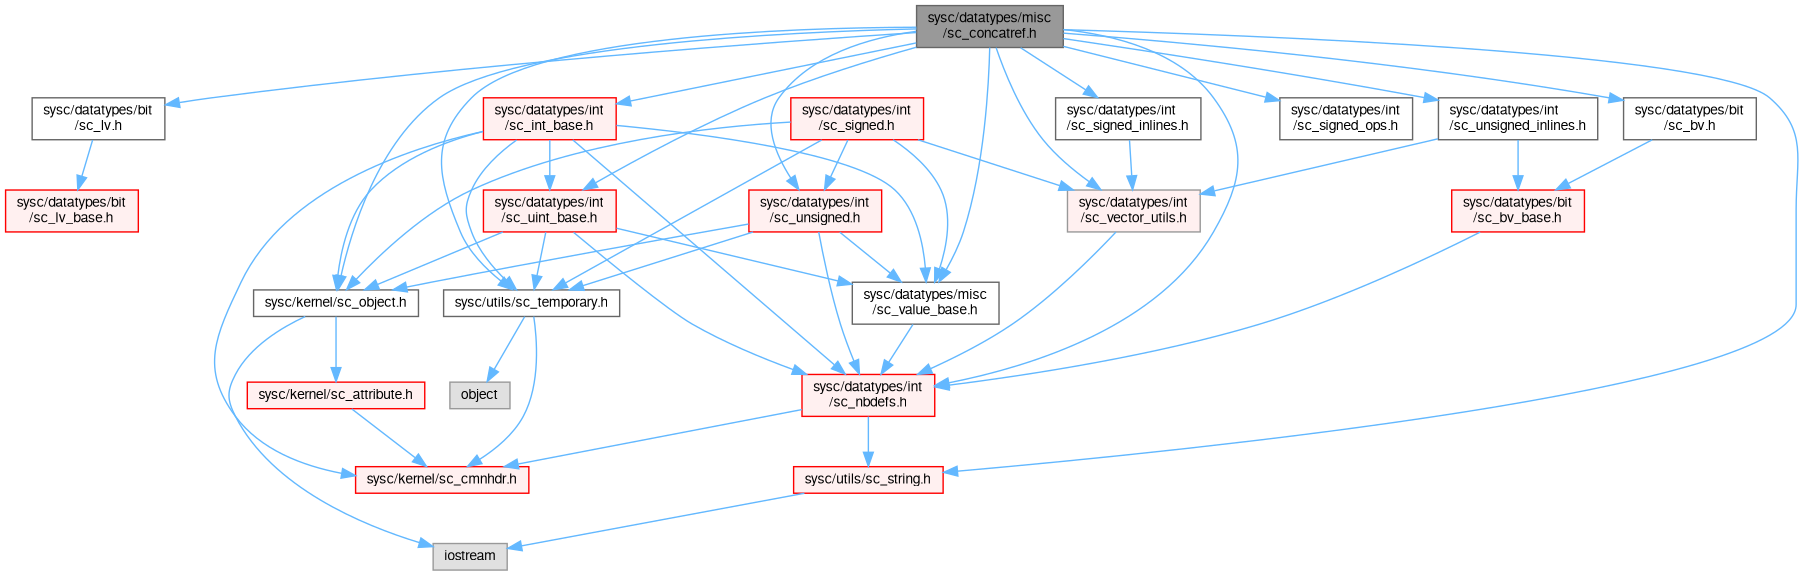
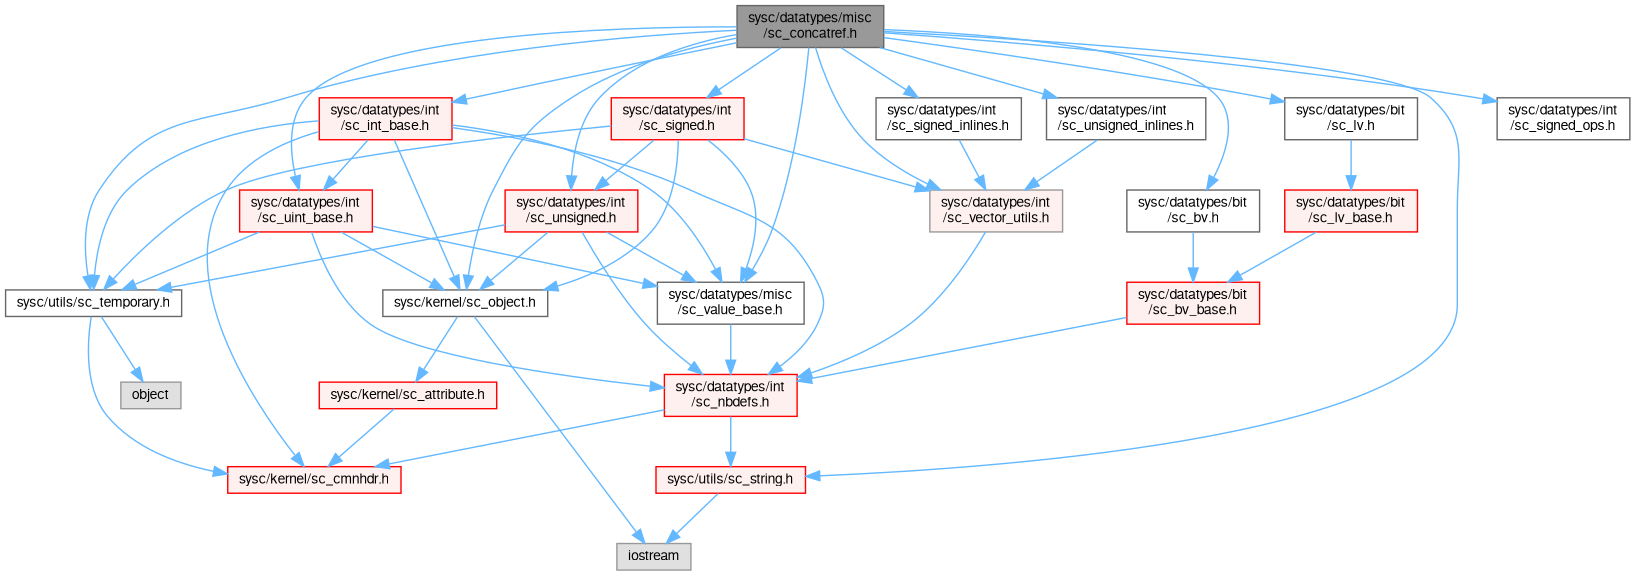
edge "sysc/datatypes/int /sc_unsigned_inlines.h" -> "sysc/datatypes/bit /sc_bv_base.h": now "sysc/datatypes/bit /sc_lv_base.h" -> "sysc/datatypes/bit /sc_bv_base.h"
edge "sysc/datatypes/misc /sc_concatref.h" -> "sysc/datatypes/int /sc_nbdefs.h": now "sysc/datatypes/misc /sc_concatref.h" -> "sysc/datatypes/int /sc_signed.h"
